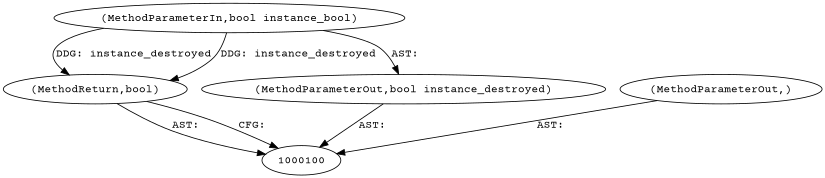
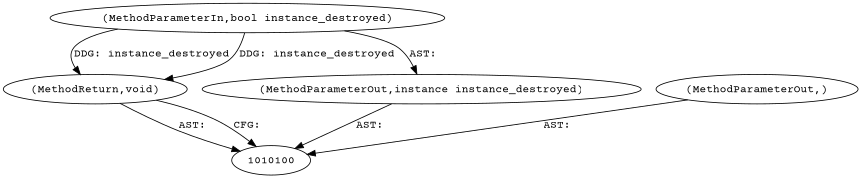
node "(MethodParameterIn,bool instance_bool)": label "(MethodParameterIn,bool instance_bool)" -> "(MethodParameterIn,bool instance_destroyed)"
node "(MethodReturn,bool)": label "(MethodReturn,bool)" -> "(MethodReturn,void)"
node "(MethodParameterOut,bool instance_destroyed)": label "(MethodParameterOut,bool instance_destroyed)" -> "(MethodParameterOut,instance instance_destroyed)"
node "1000100": label "1000100" -> "1010100"
